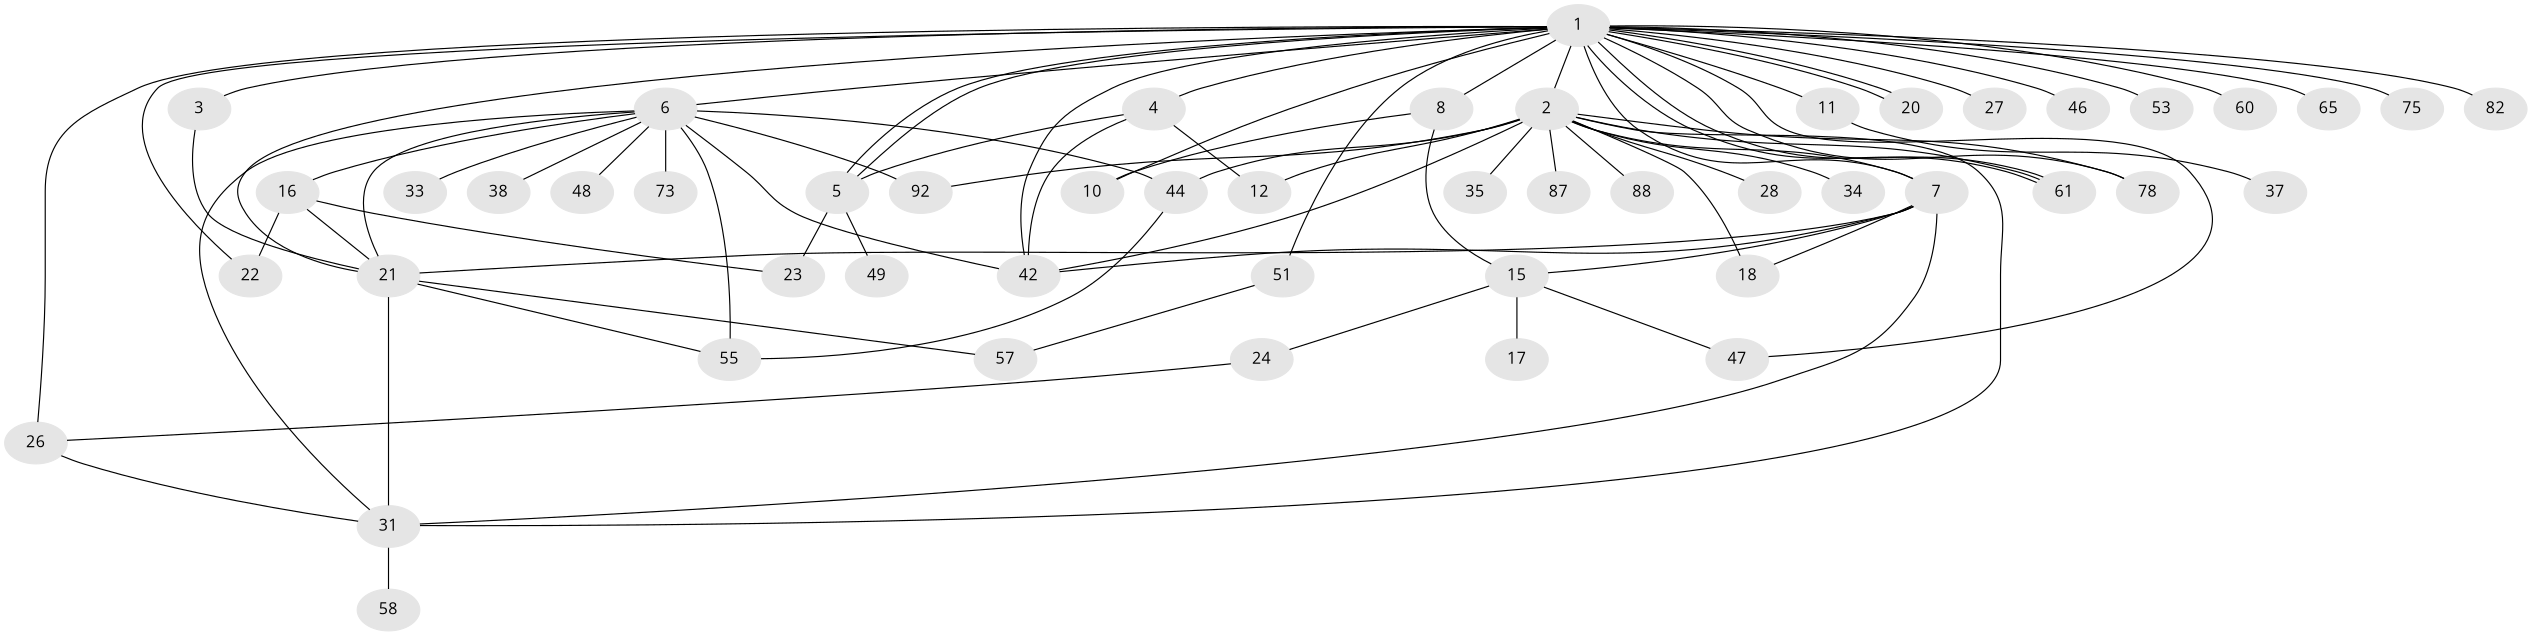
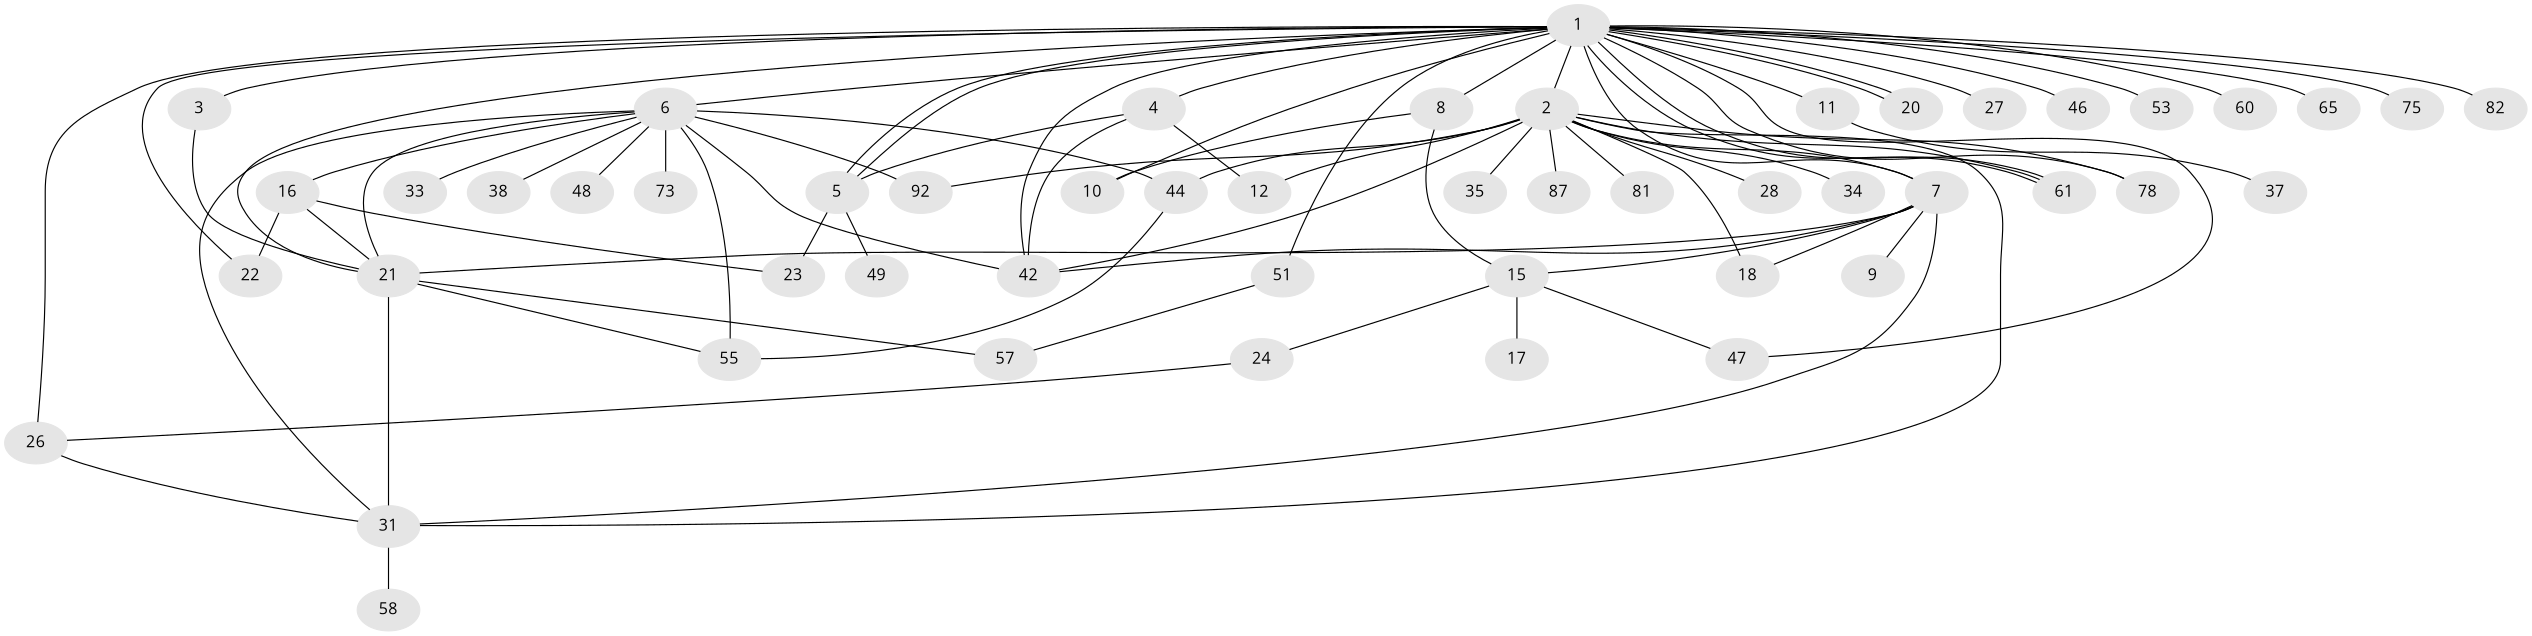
node "88": label "88" -> "81"
node "9": added
